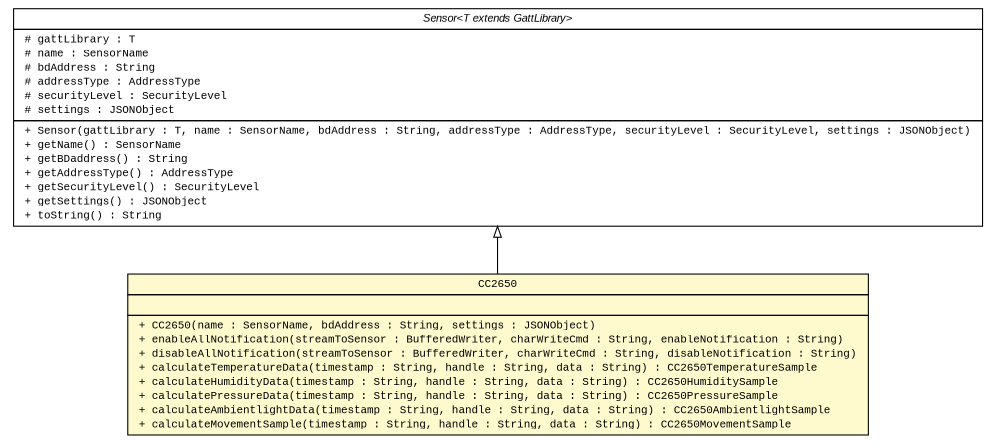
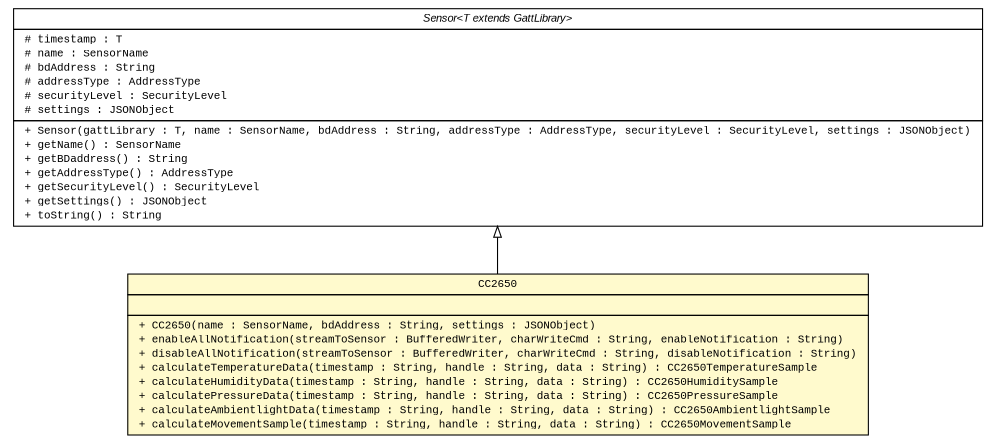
node "Sensor<T extends GattLibrary>": text "# gattLibrary : T" -> "# timestamp : T"
